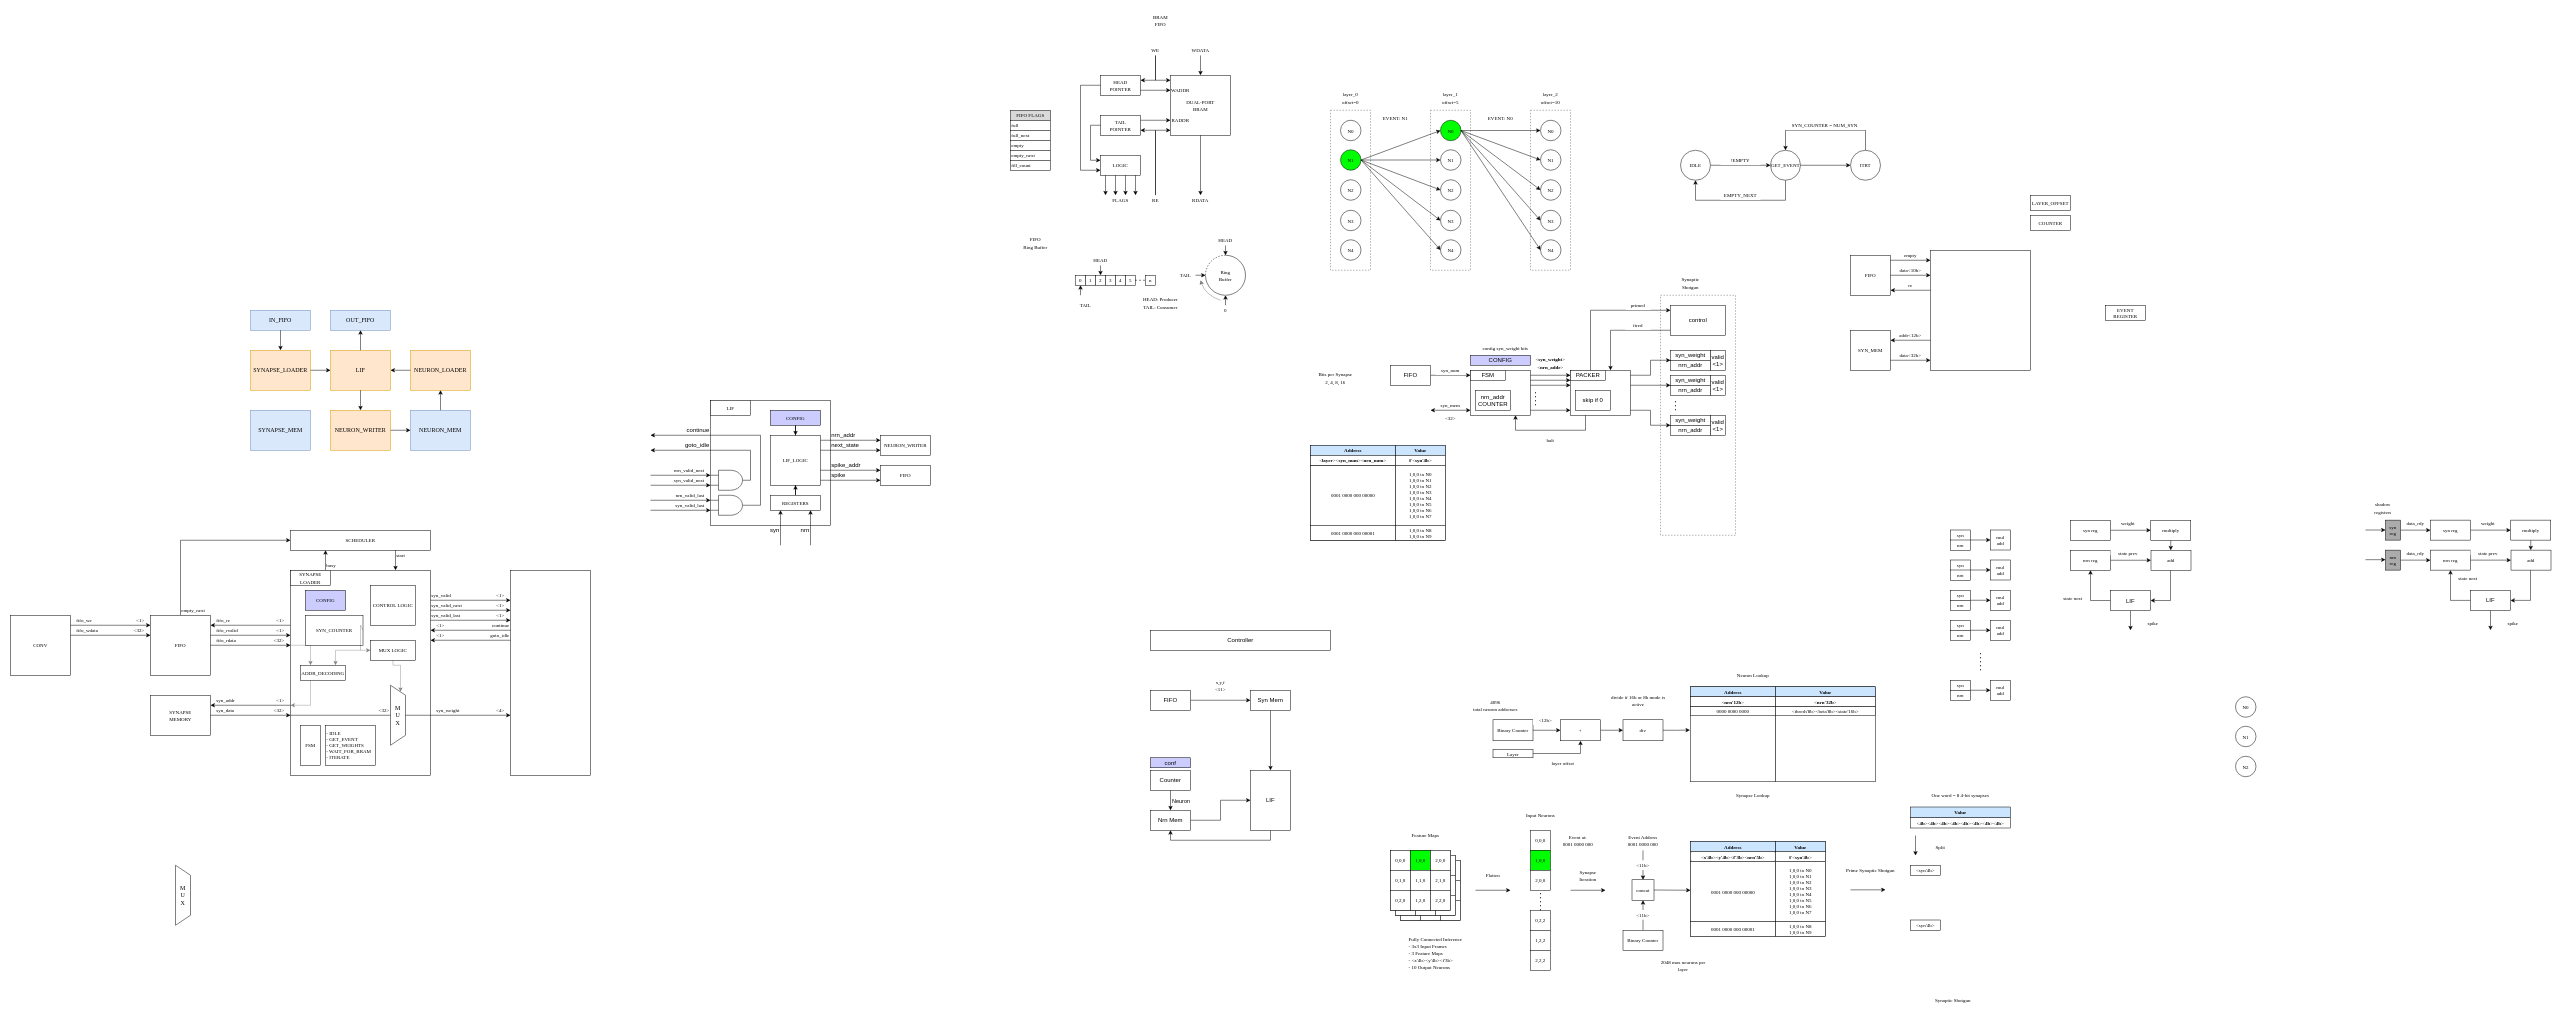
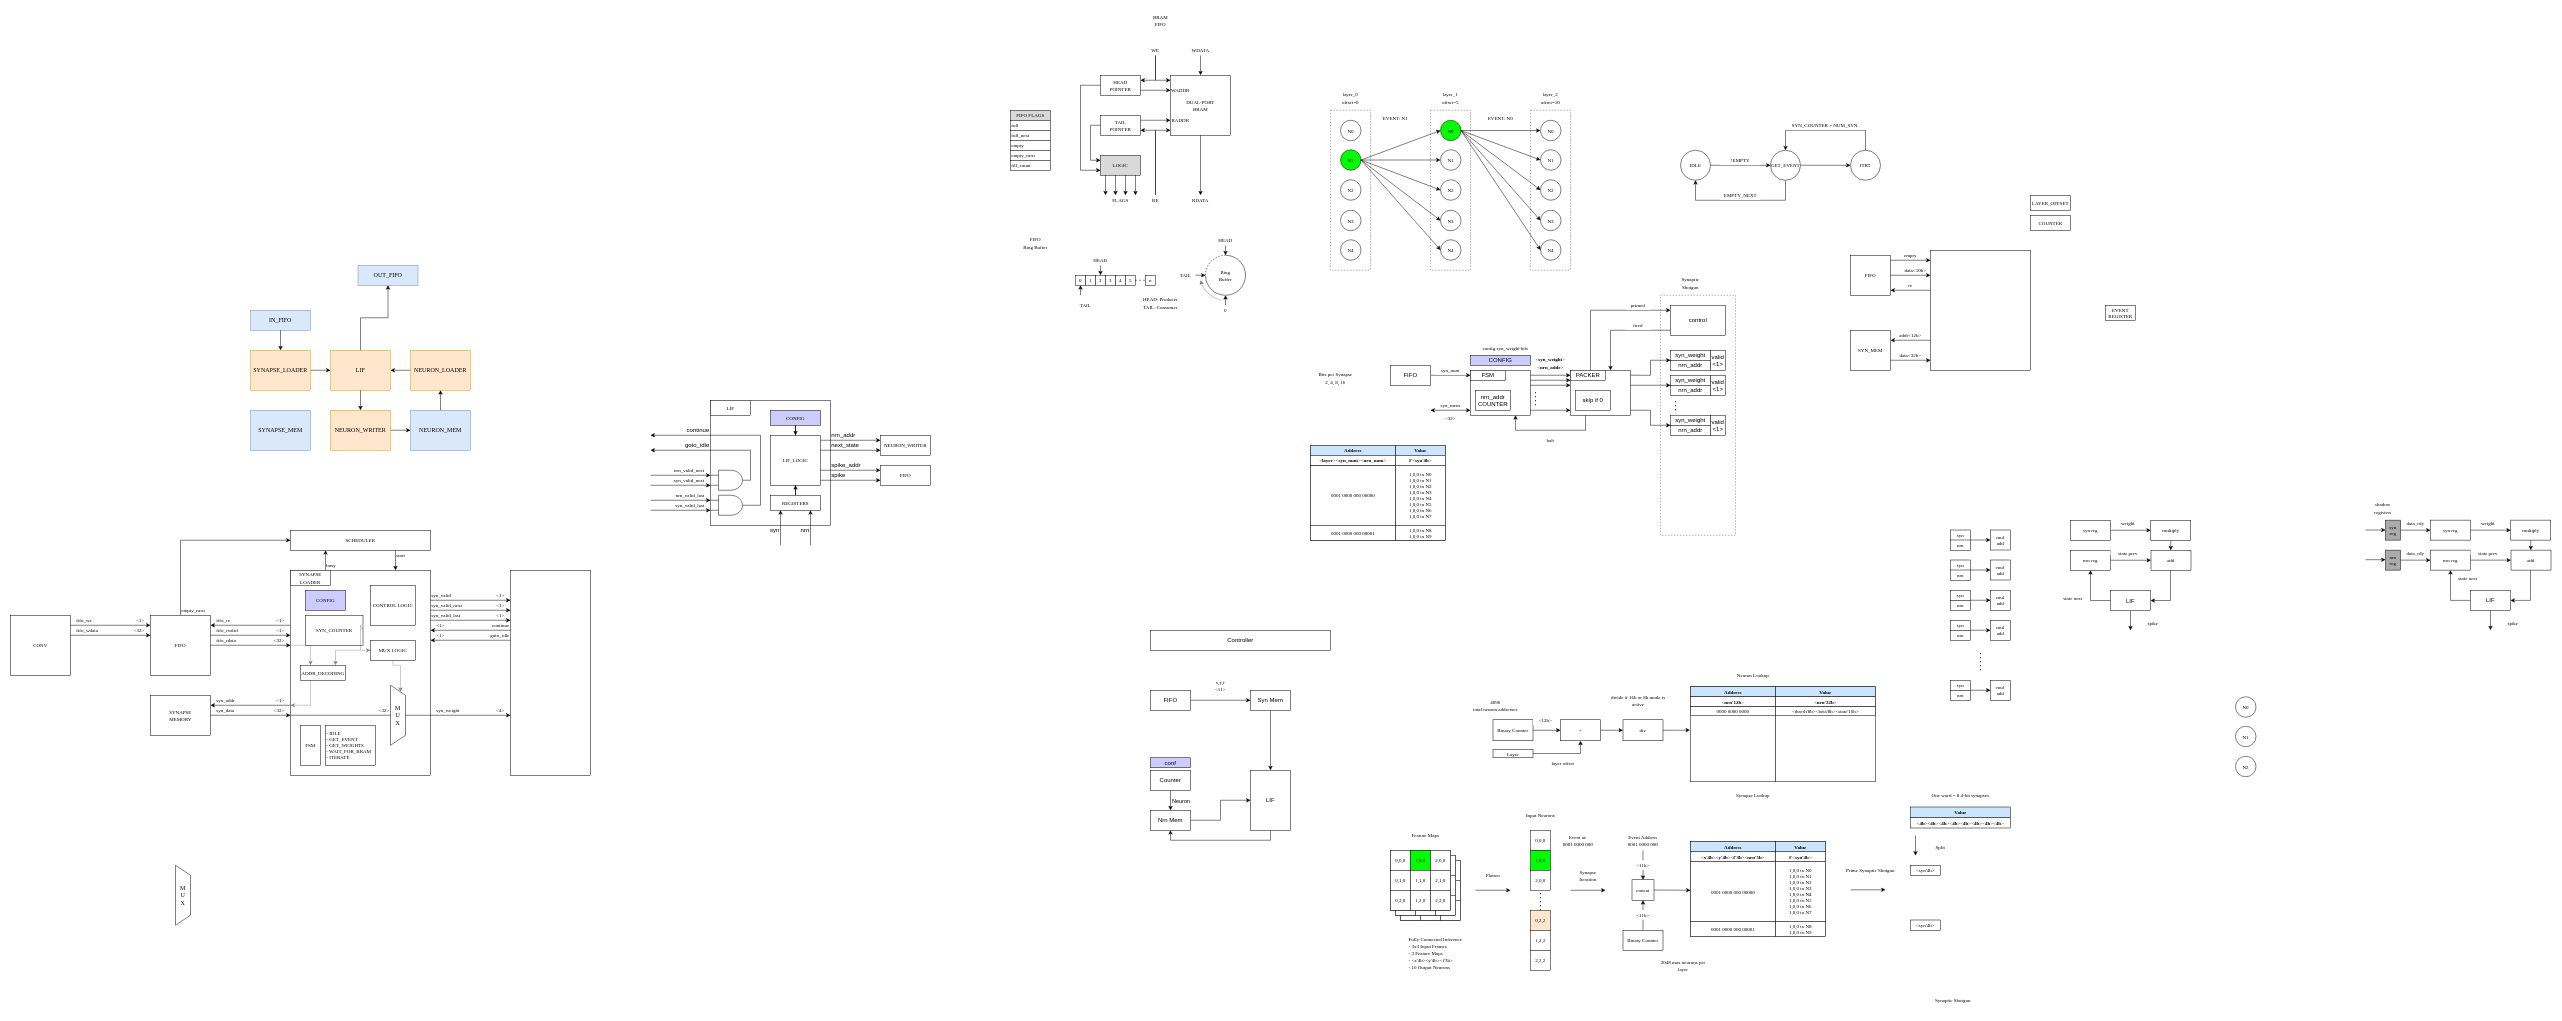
node "LOGIC": fillcolor #ffffff -> #d9d9d9
node "data<10b>": moved (1910, 270) -> (1915, 270)
node "EVENT REGISTER": size 40x15 -> 30x15
node "OUT_FIFO": moved (360, 320) -> (388, 275)
node "0,2,2": fillcolor #ffffff -> #ffe6cc
